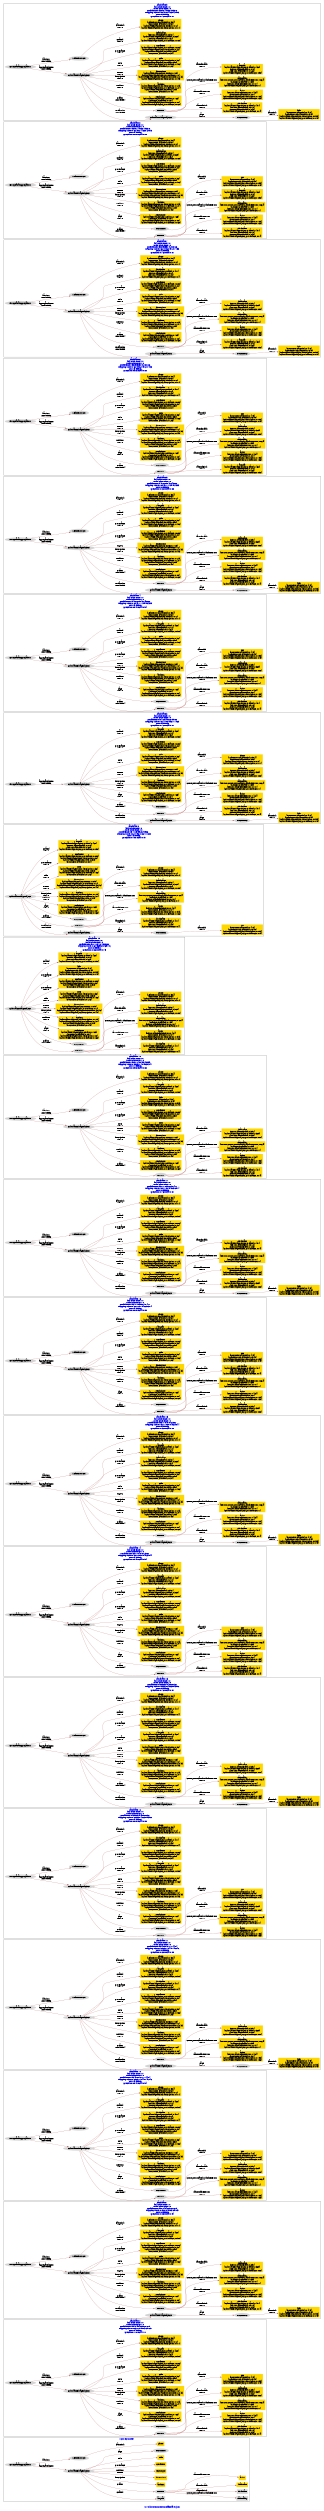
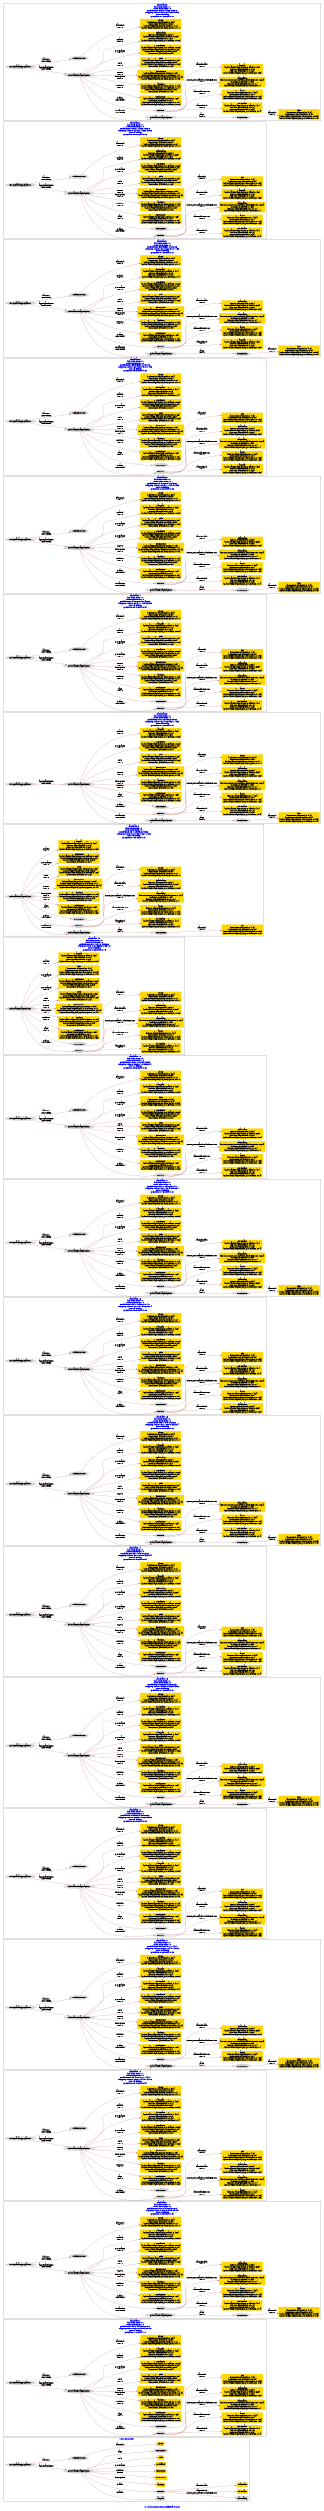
node "credittext": label "credittext" -> "prefLabel"
node "artist": removed
node "birthDate": fillcolor lightgray -> gold
